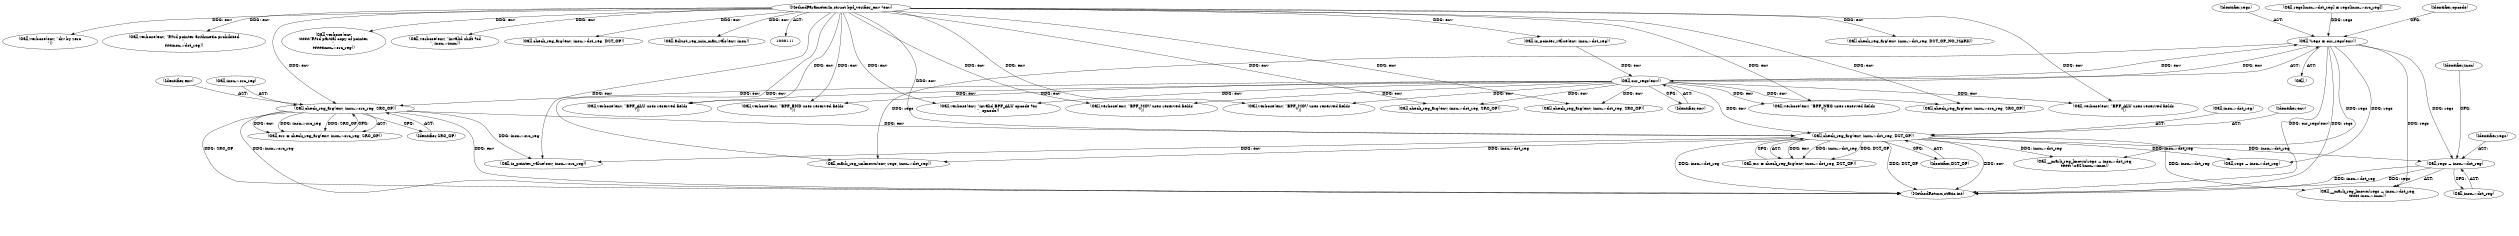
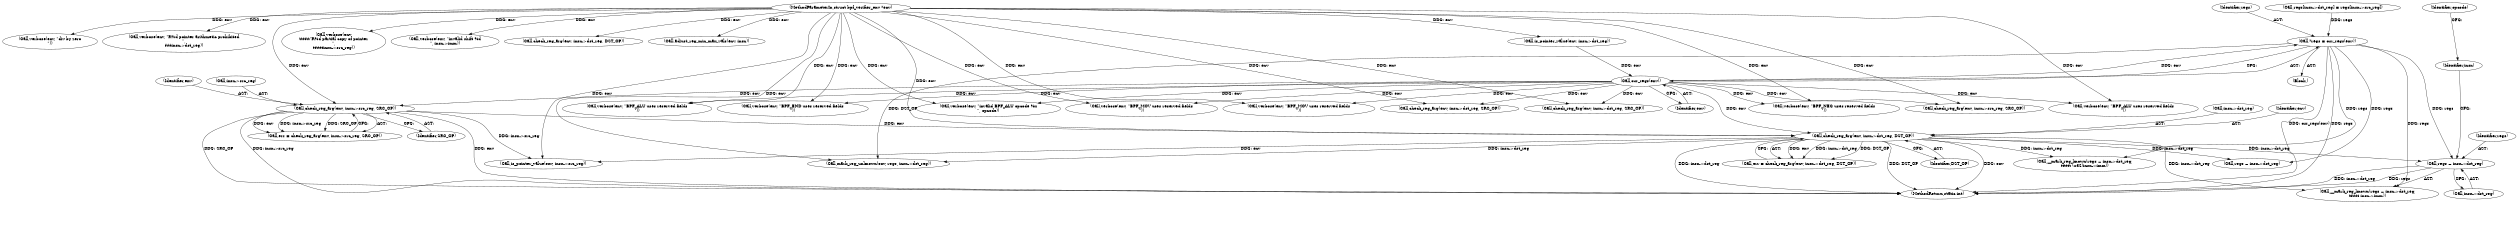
edge "(Identifier,opcode)" -> "(Call,*regs = cur_regs(env))": now "(Identifier,opcode)" -> "(Identifier,insn)"
node "1000111": removed
node "(Call,check_reg_arg(env, insn->dst_reg, DST_OP_NO_MARK))": removed
edge "(Call,*regs = cur_regs(env))" -> "(Call,cur_regs(env))": label "DDG: env" -> "CFG: "
node "(Call,)": label "(Call,)" -> "(Block,)"
edge "(Call,*regs = cur_regs(env))" -> "(Call,mark_reg_unknown(env, regs, insn->dst_reg))": label "DDG: regs" -> "DDG: DST_OP"
